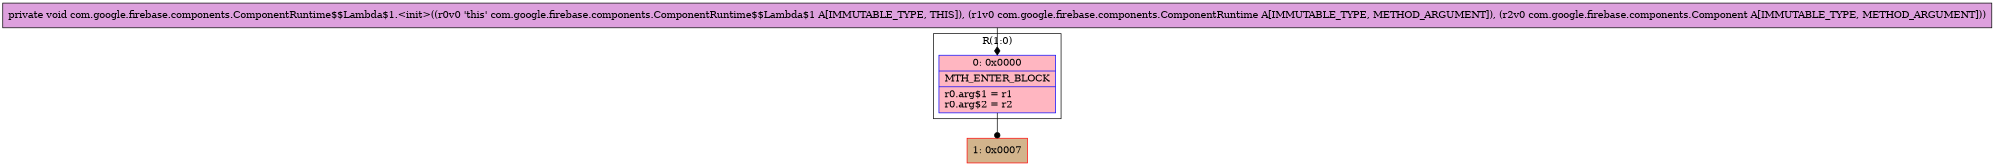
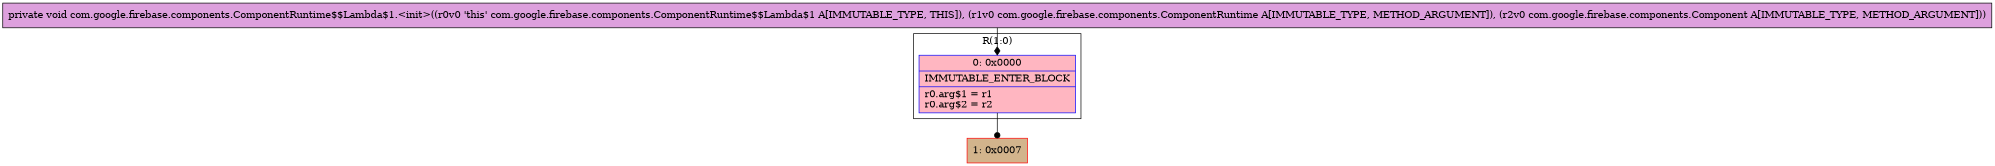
node "0: 0x0000": text "MTH_ENTER_BLOCK" -> "IMMUTABLE_ENTER_BLOCK"
